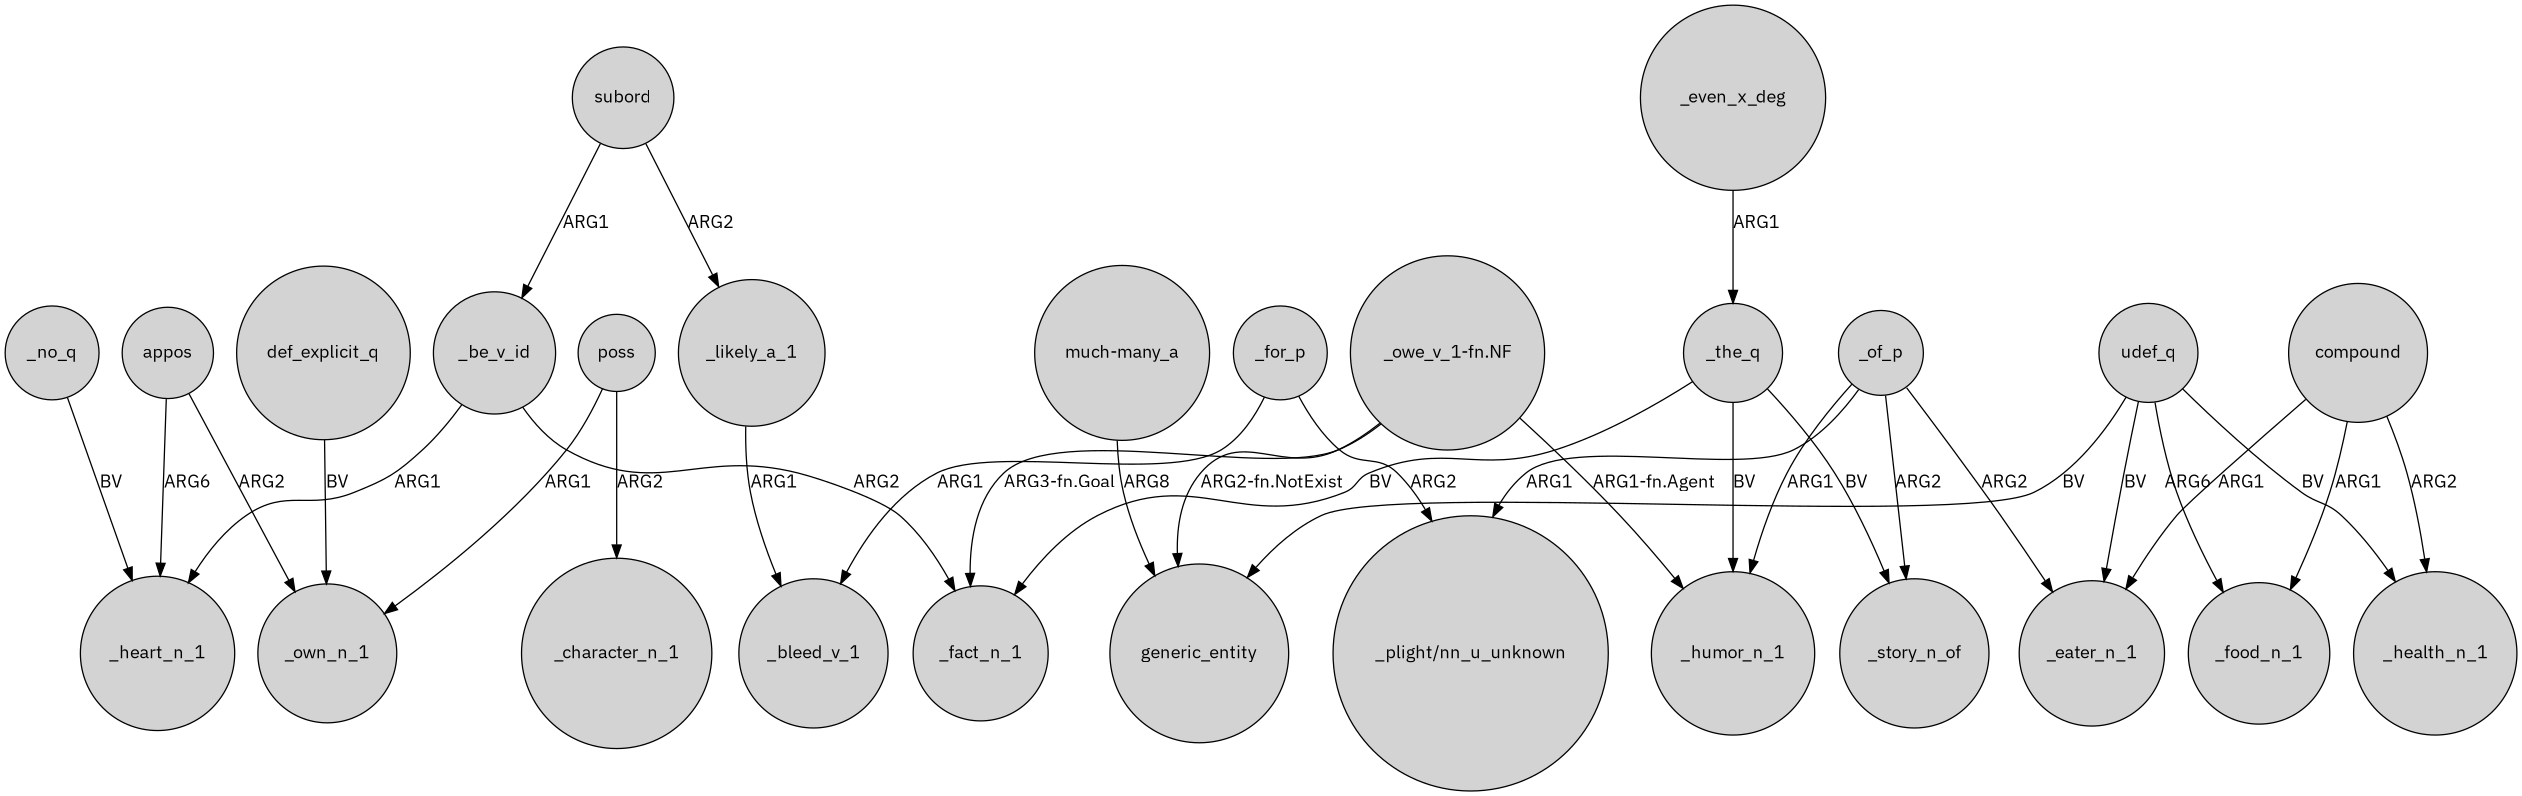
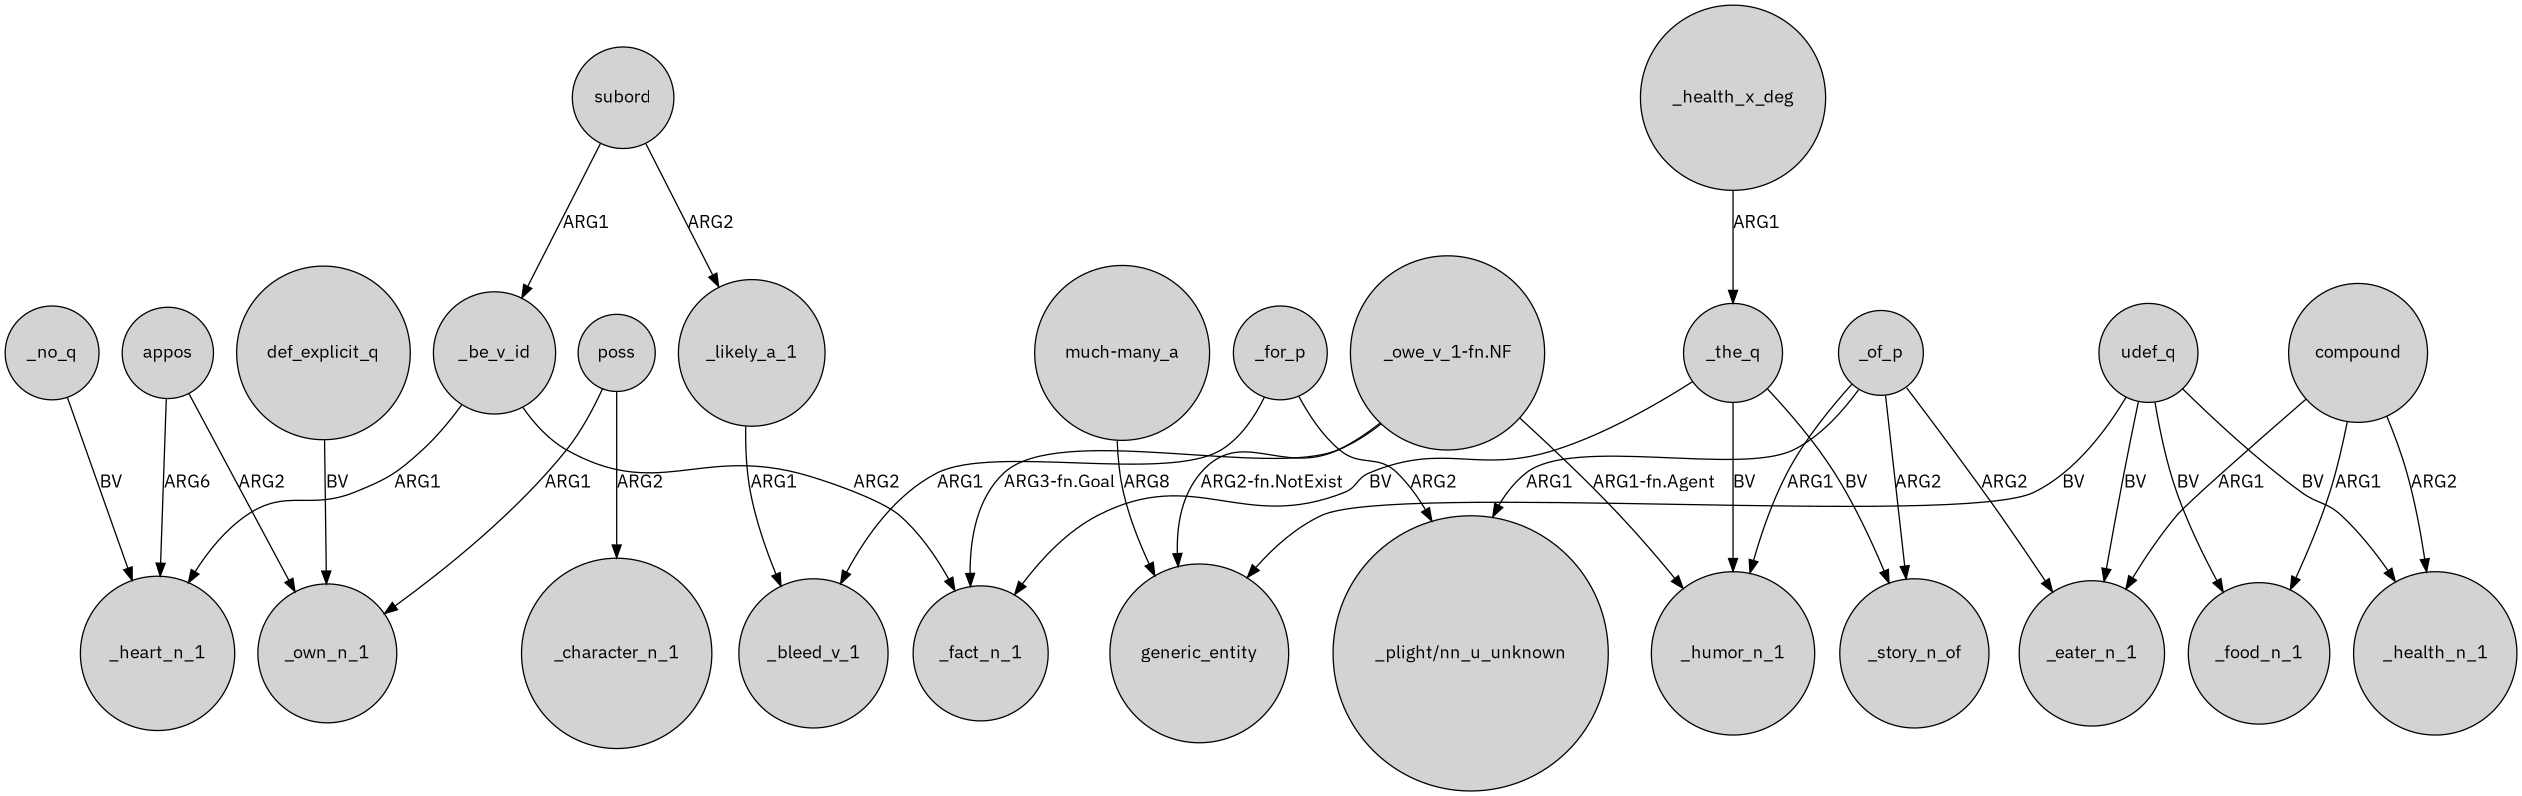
node "_even_x_deg": label "_even_x_deg" -> "_health_x_deg"
edge "udef_q" -> "_food_n_1": label "ARG6" -> "BV"
